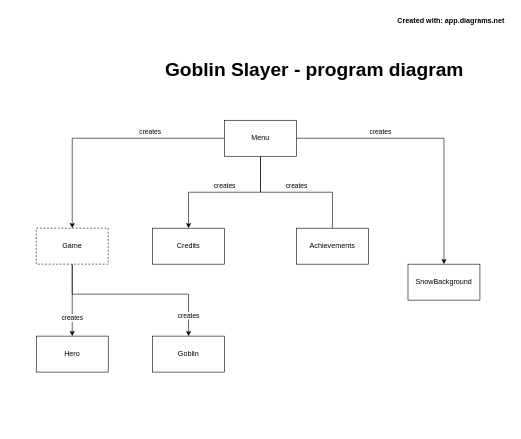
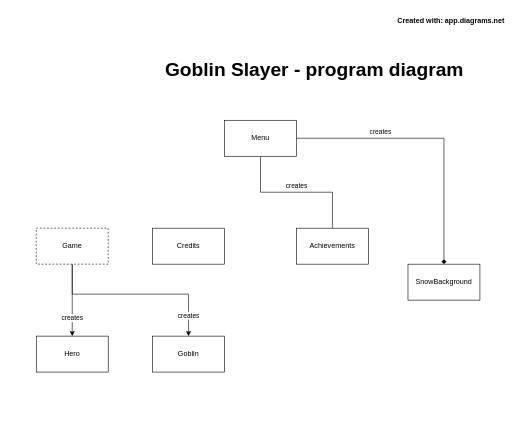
edge "Menu" -> "Game": removed, label "creates"
edge "Menu" -> "Credits": removed, label "creates"
edge "Menu" -> "SnowBackground": arrowhead classic -> diamond
